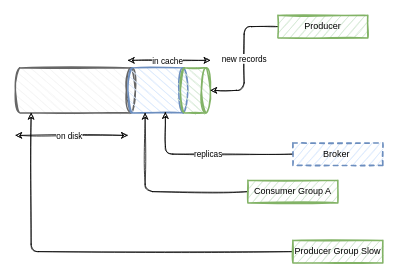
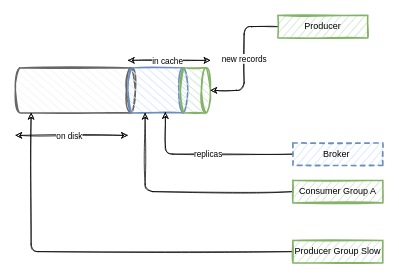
node "Consumer Group A": moved (293, 192) -> (338, 192)
